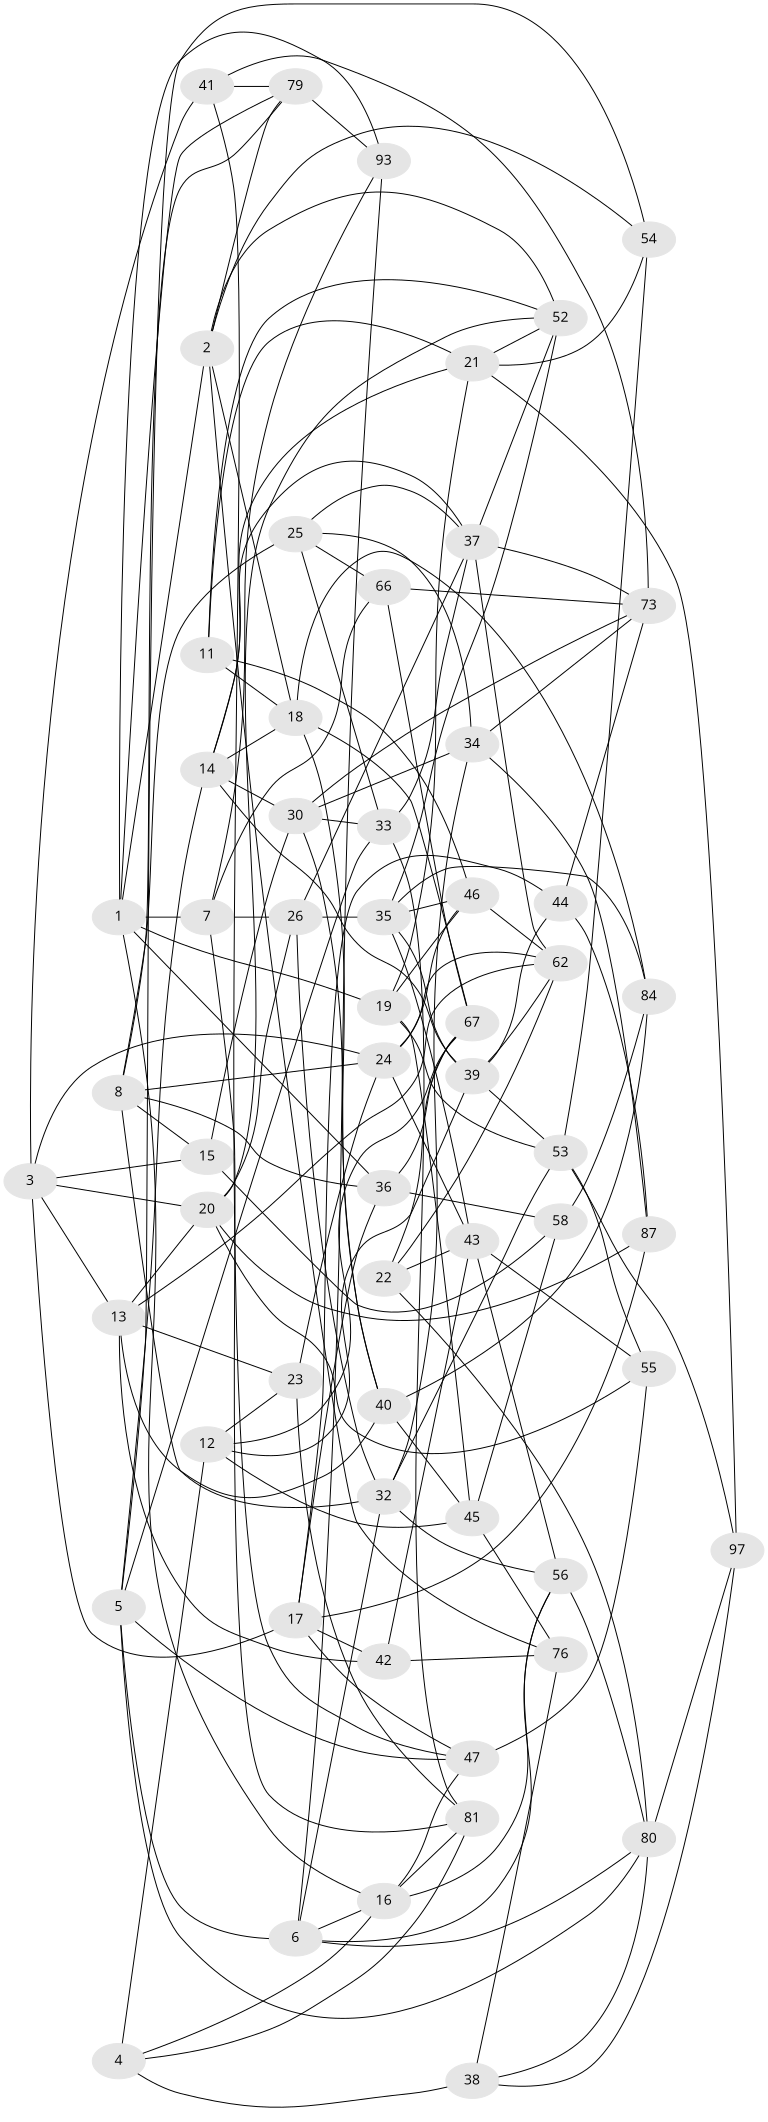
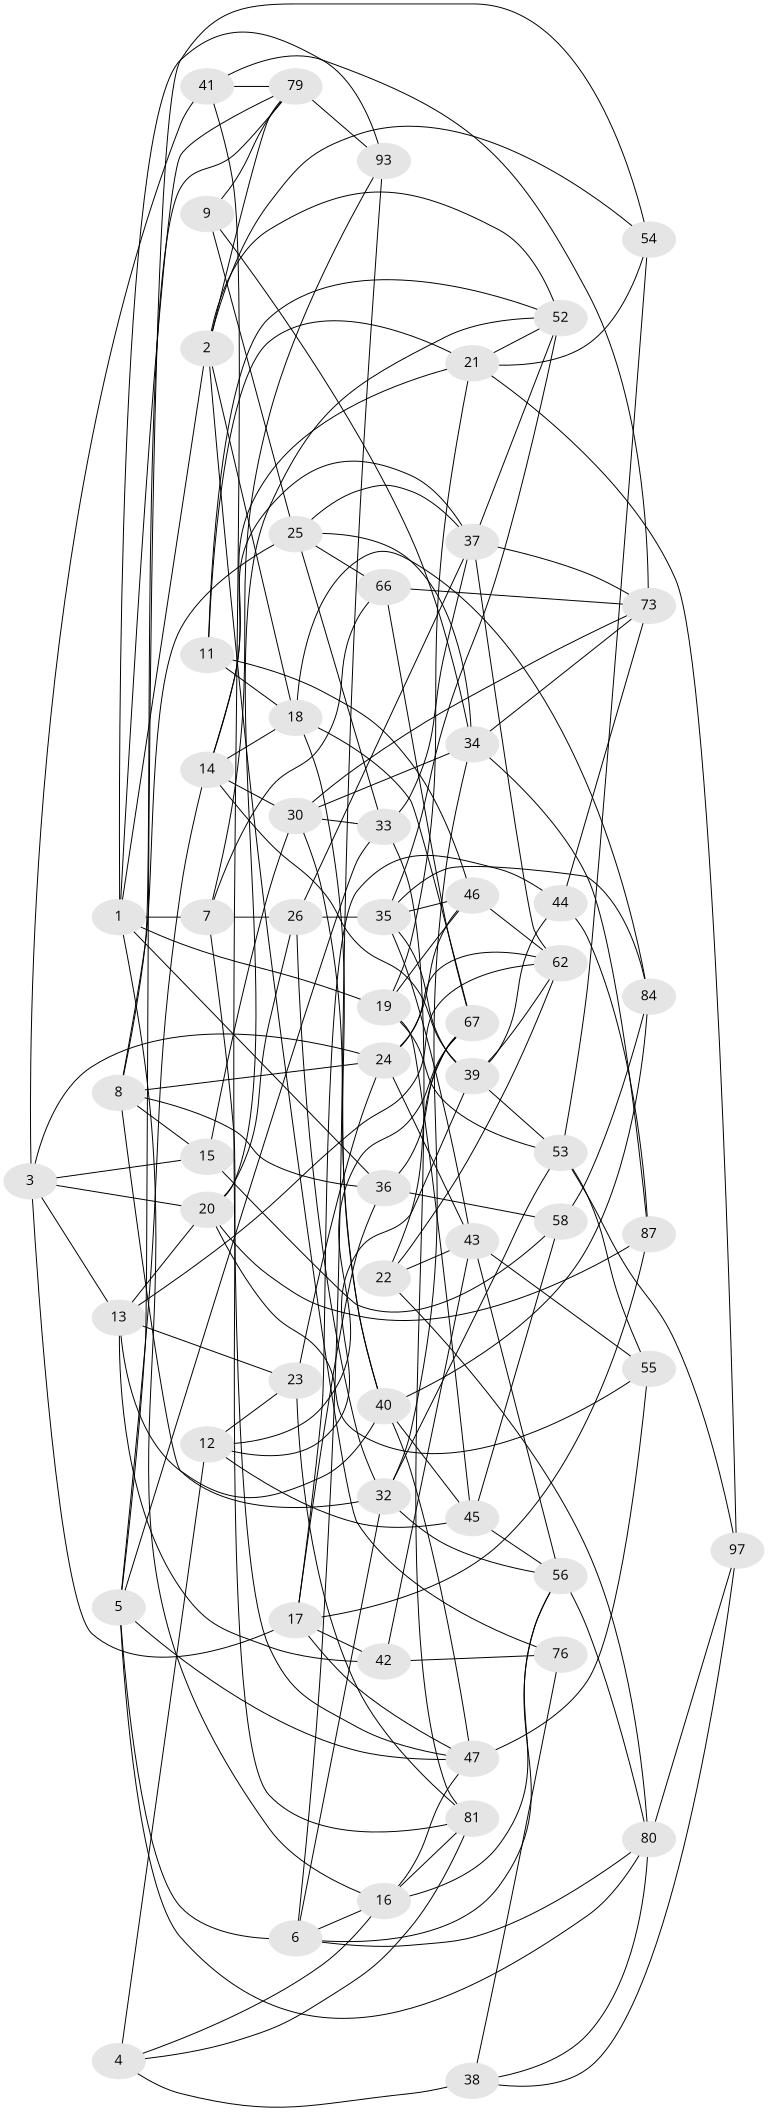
node "9": added
edge "40" -- "47": added
edge "45" -- "76": now "45" -- "56"
